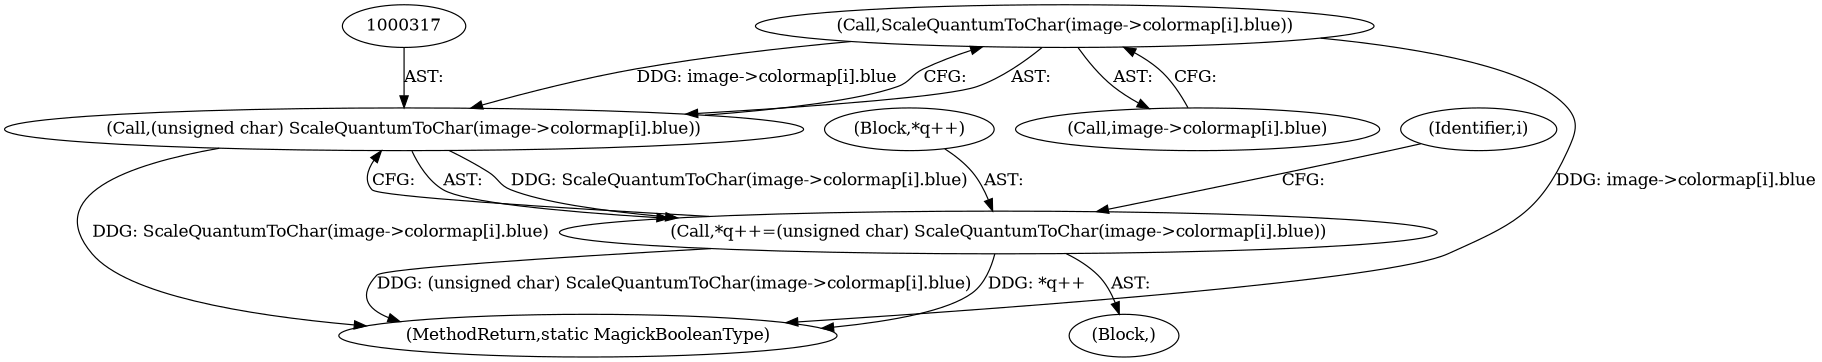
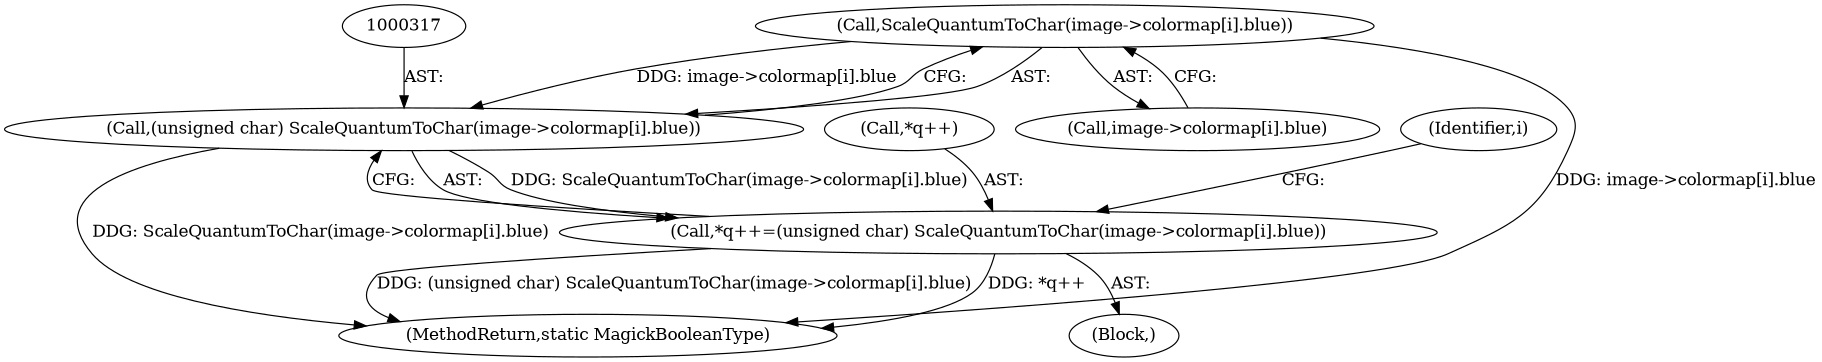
node "(Block,*q++)": label "(Block,*q++)" -> "(Call,*q++)"
